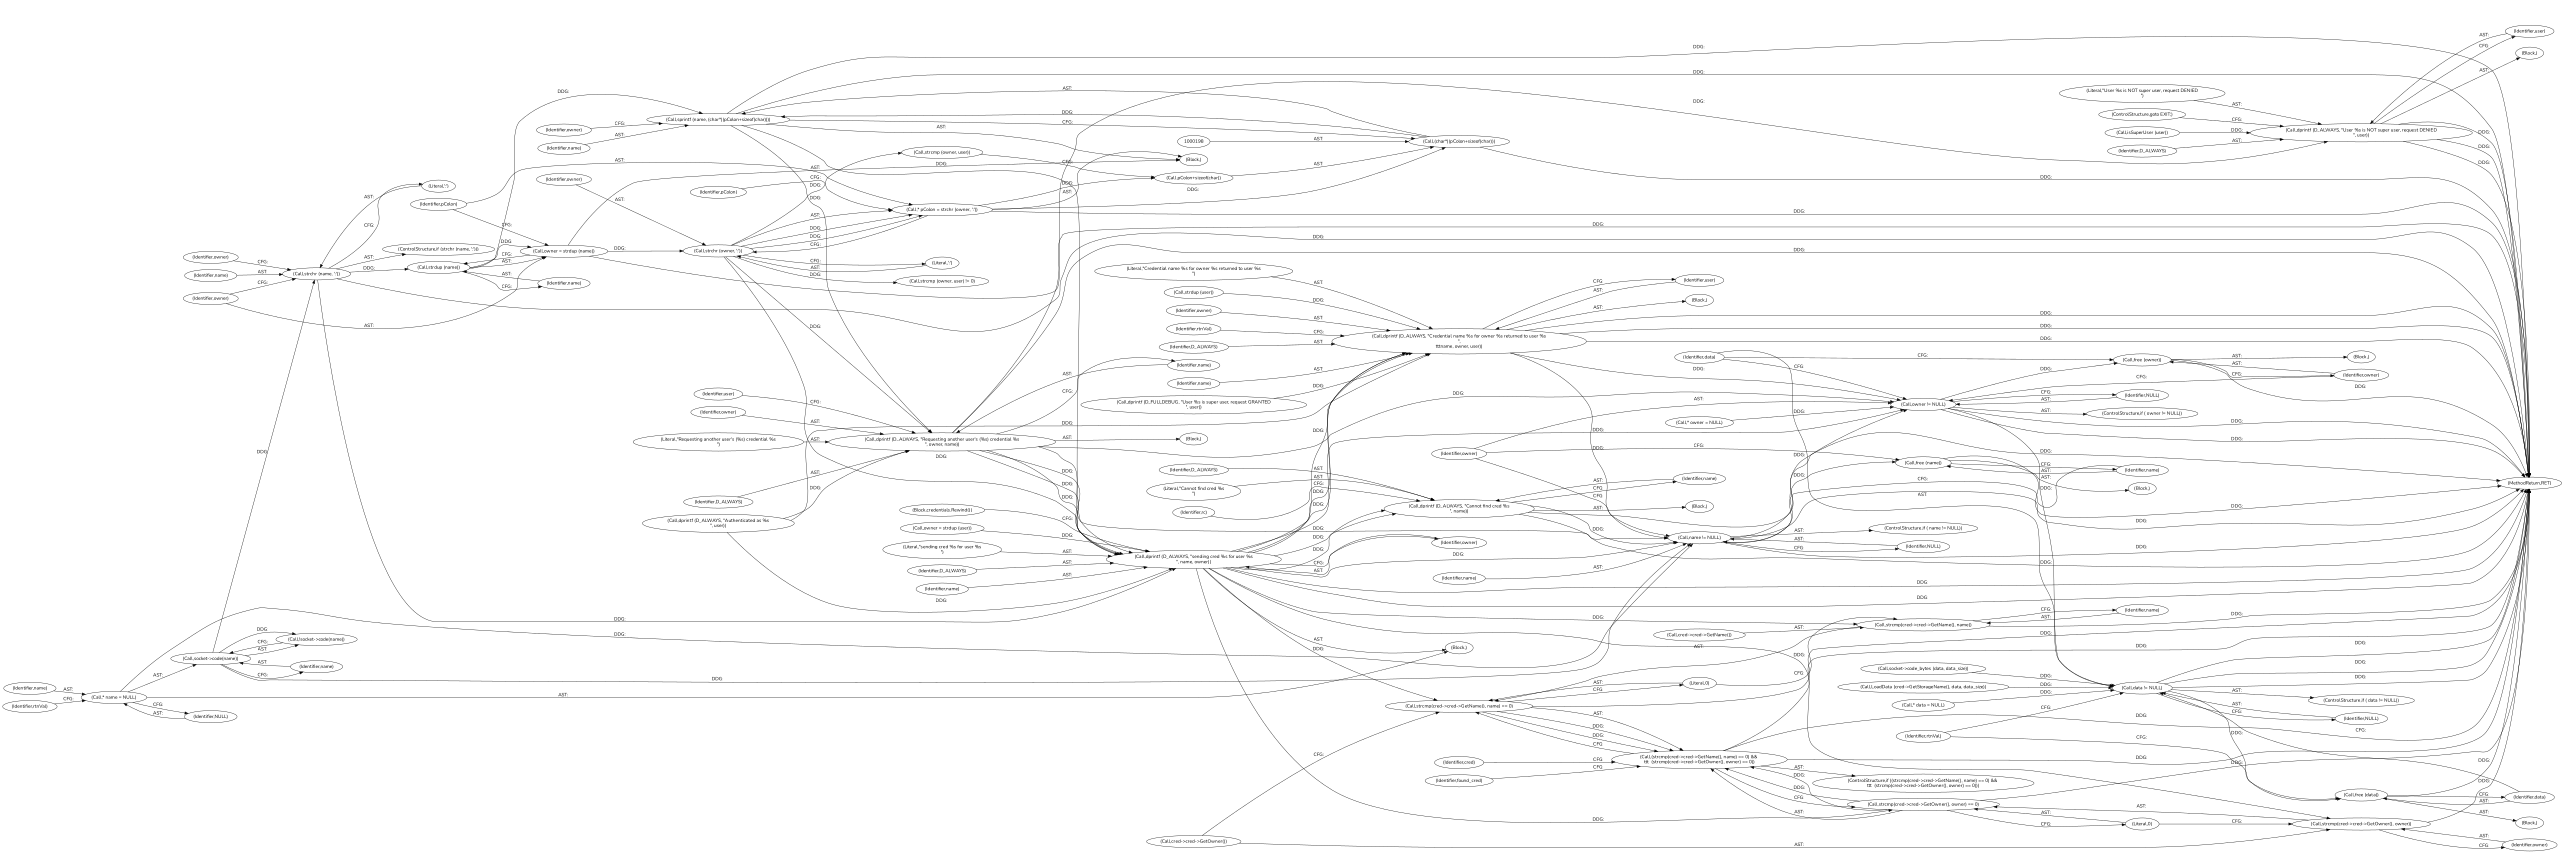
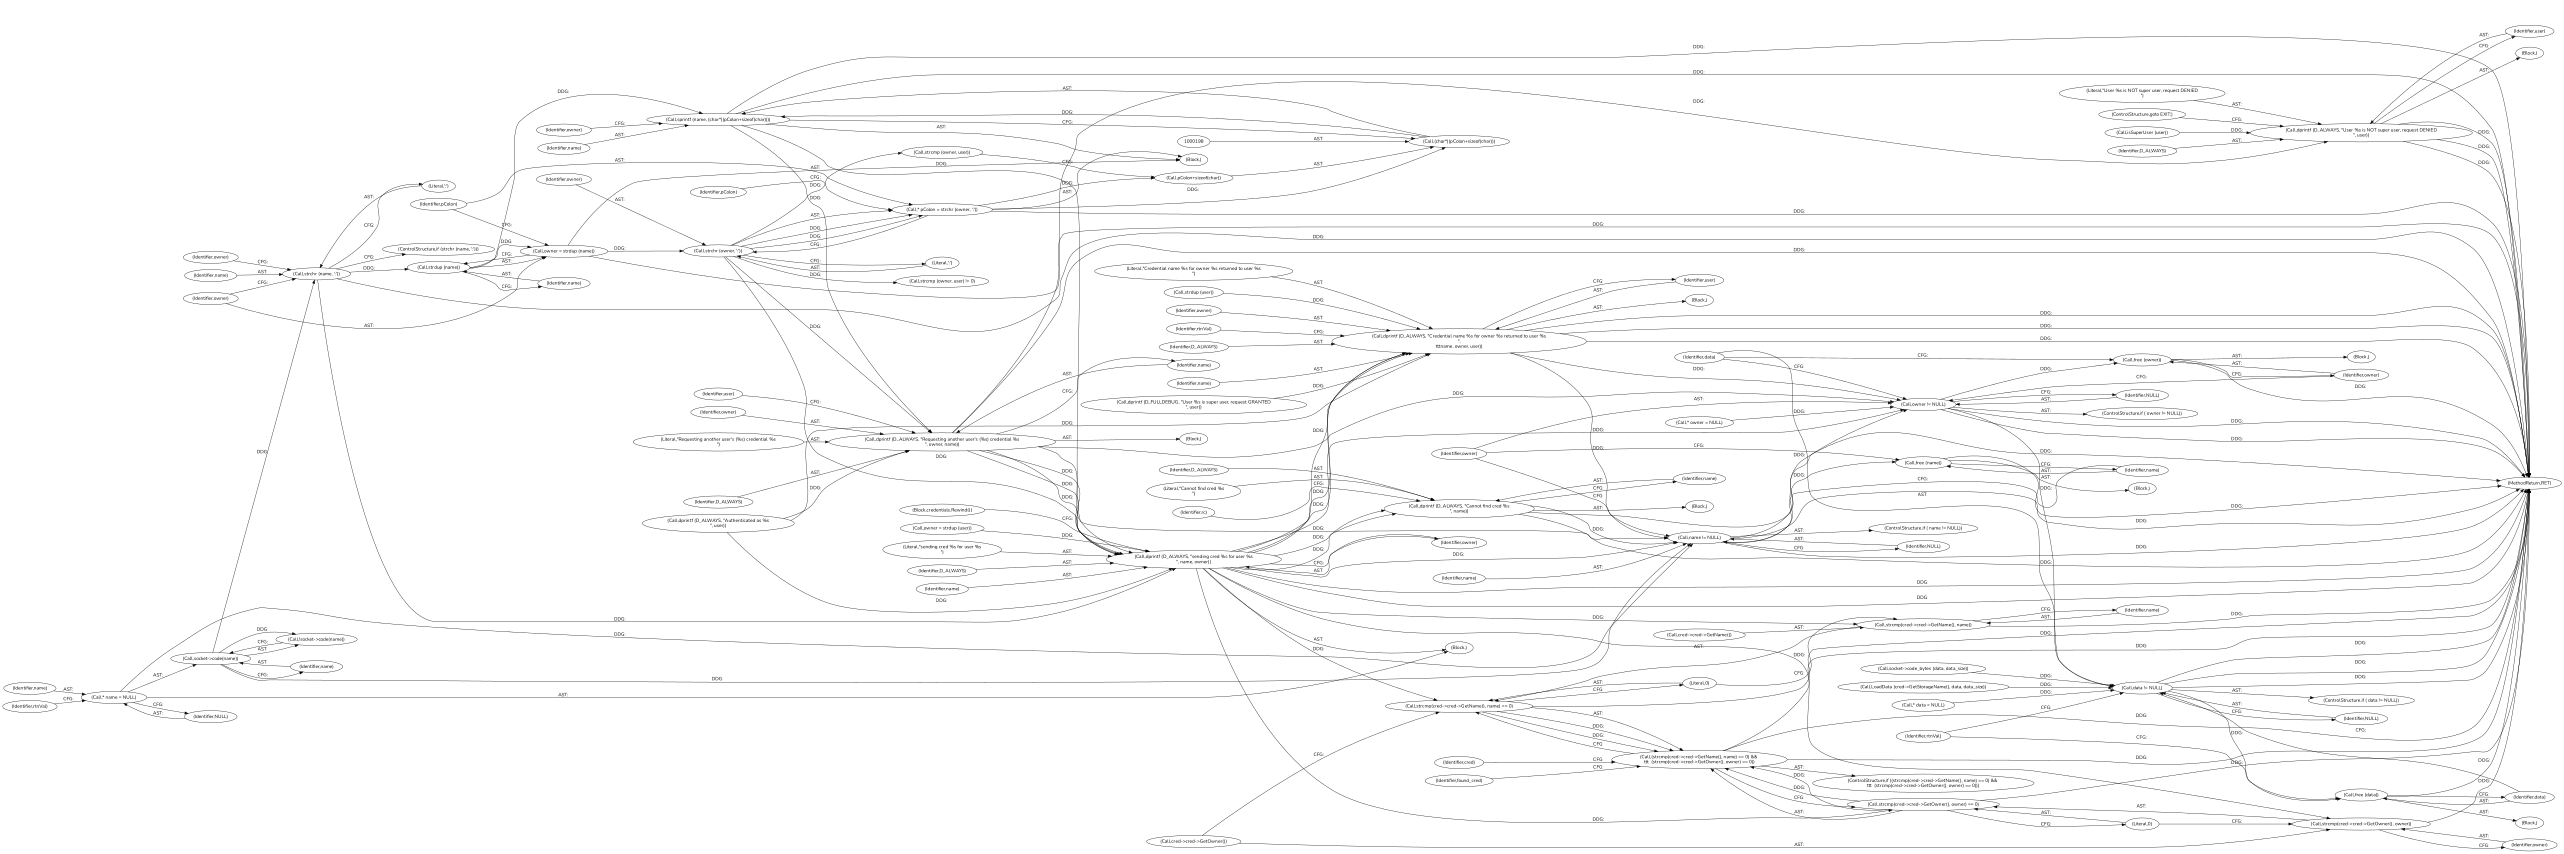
edge "(Call,(char*)(pColon+sizeof(char)))" -> "(MethodReturn,RET)": removed, label "DDG:"
edge "(Call,strchr (name, ':'))" -> "(ControlStructure,if (strchr (name, ':')))": label "AST: " -> "CFG: "
